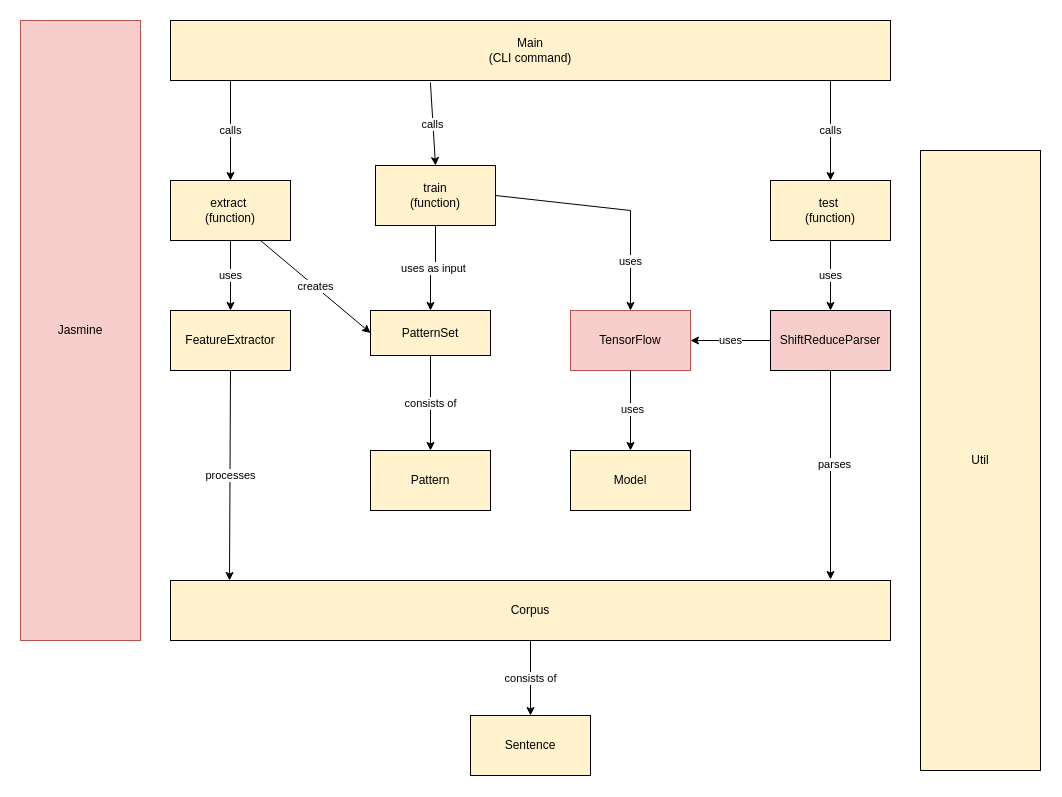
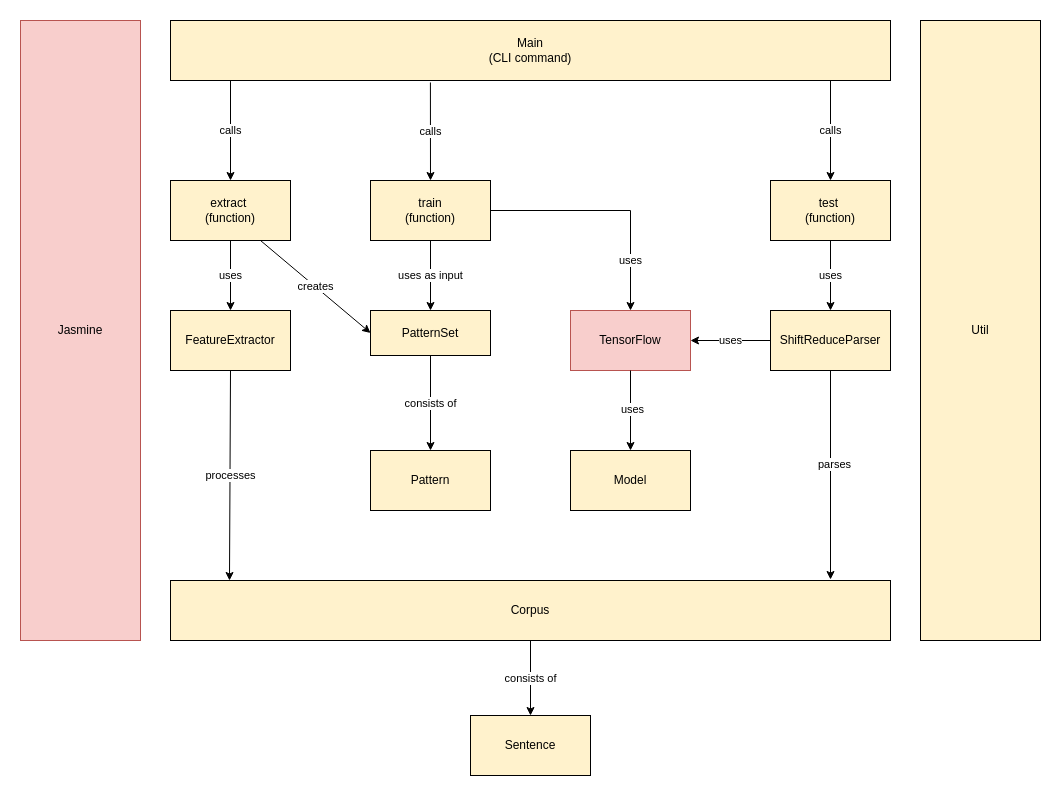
node "train (function)": moved (436, 196) -> (431, 211)
node "ShiftReduceParser": fillcolor #f8cecc -> #fff2cc
node "Util": moved (981, 461) -> (981, 331)
